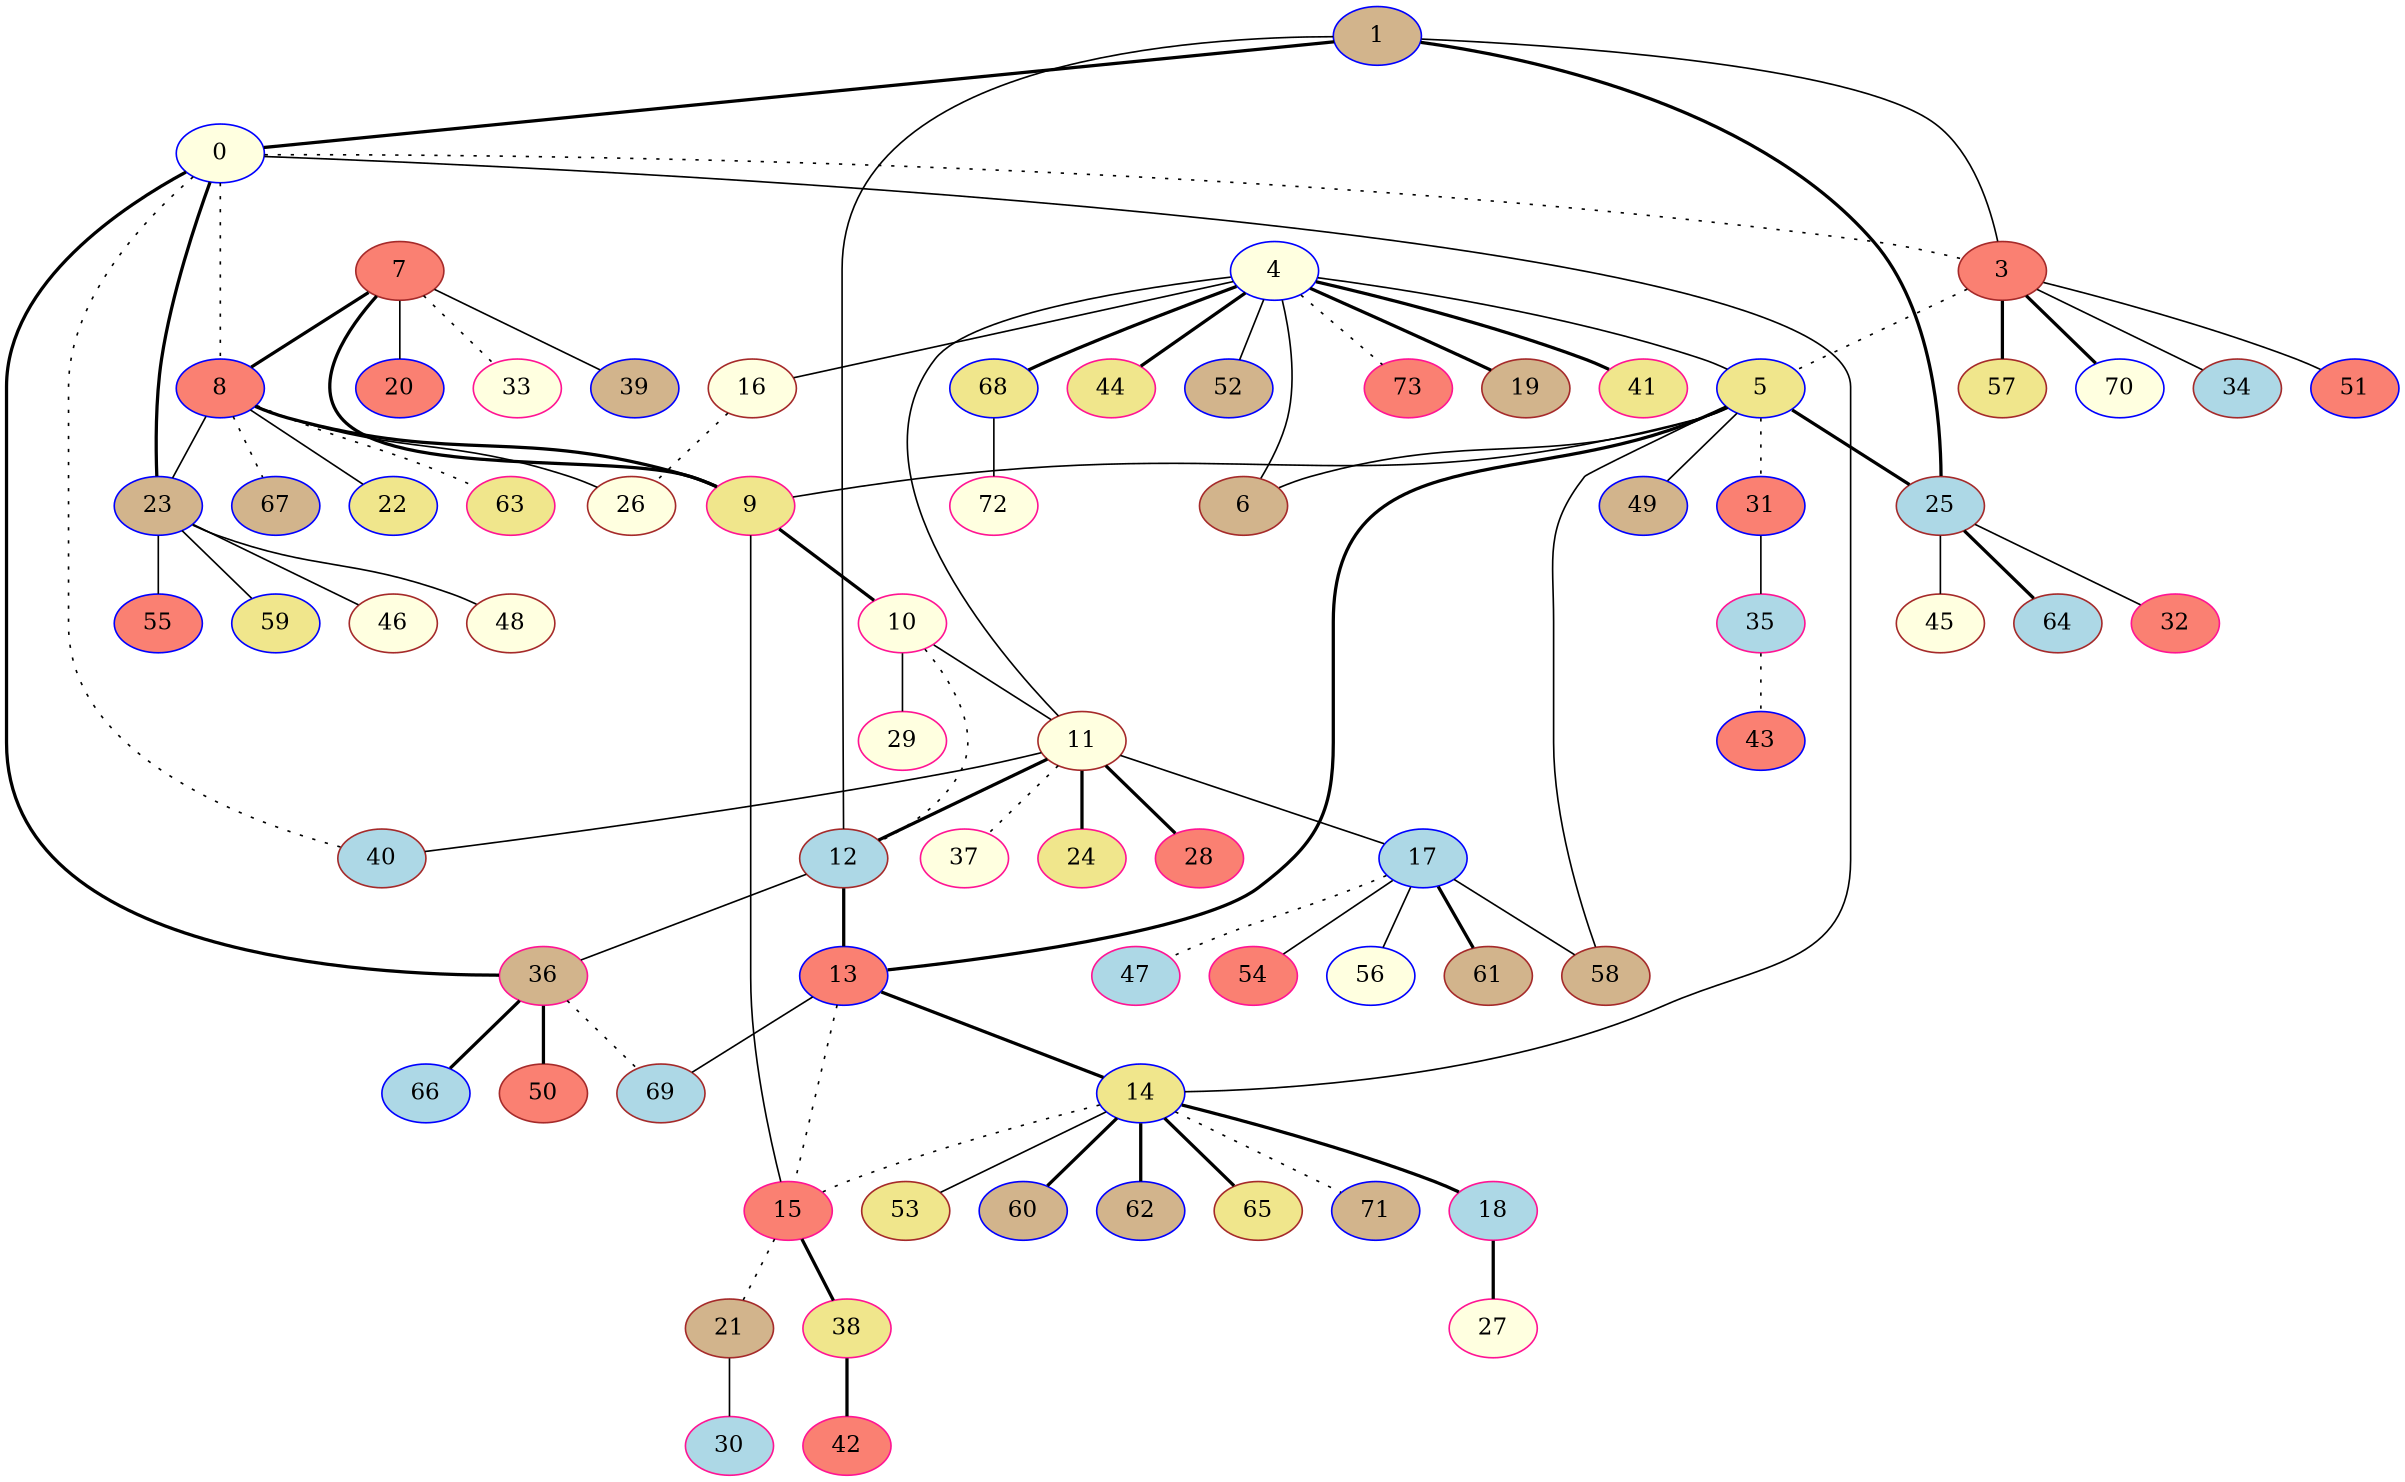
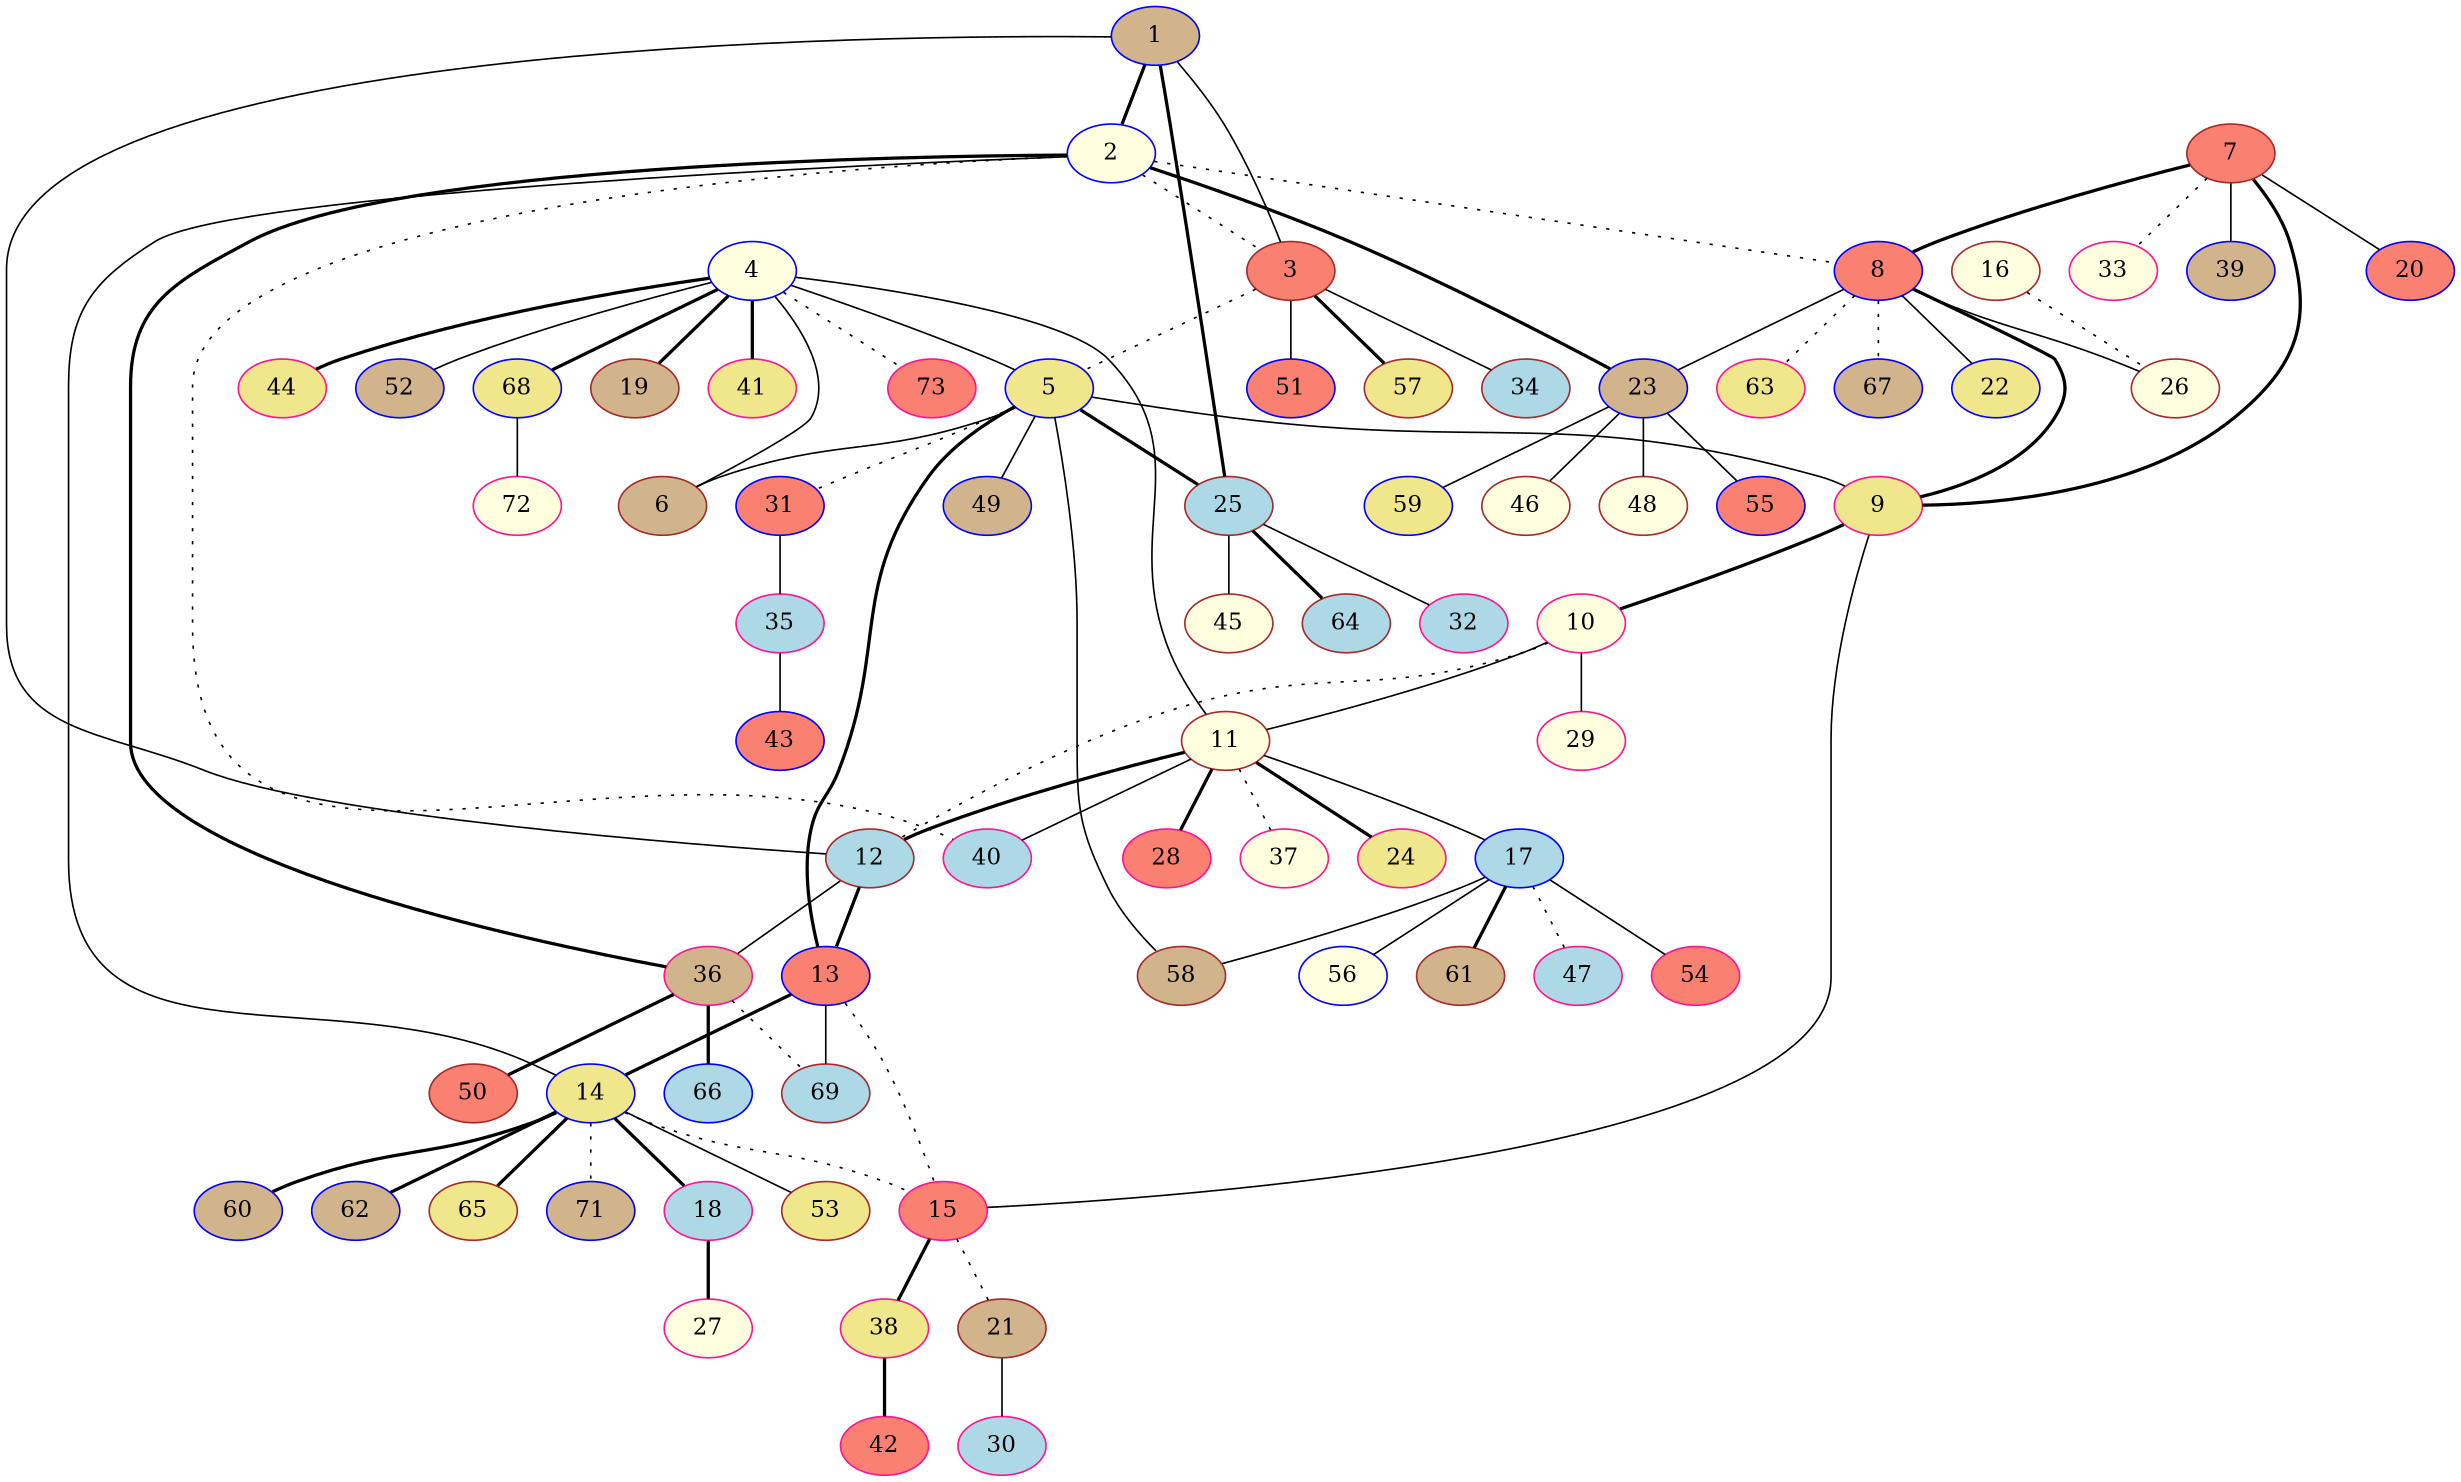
node "0": label "0" -> "2"
edge "4" -- "16": removed
node "70": removed
node "32": fillcolor salmon -> lightblue
edge "35" -- "43": style dotted -> solid
node "40": color brown -> deeppink
